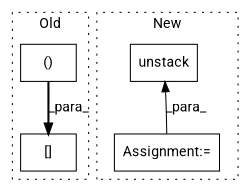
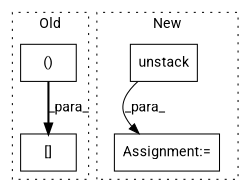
edge "Assignment:=" -> "unstack": reversed
